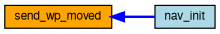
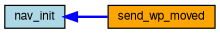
edge "nav_init" -> "send_wp_moved": reversed
